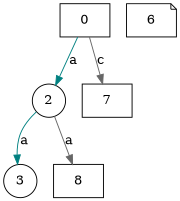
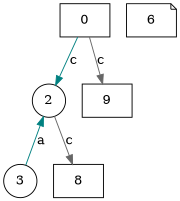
edge "0" -> "2": label "a" -> "c"
node "7": label "7" -> "9"
edge "2" -> "3": reversed
edge "2" -> "8": label "a" -> "c"
